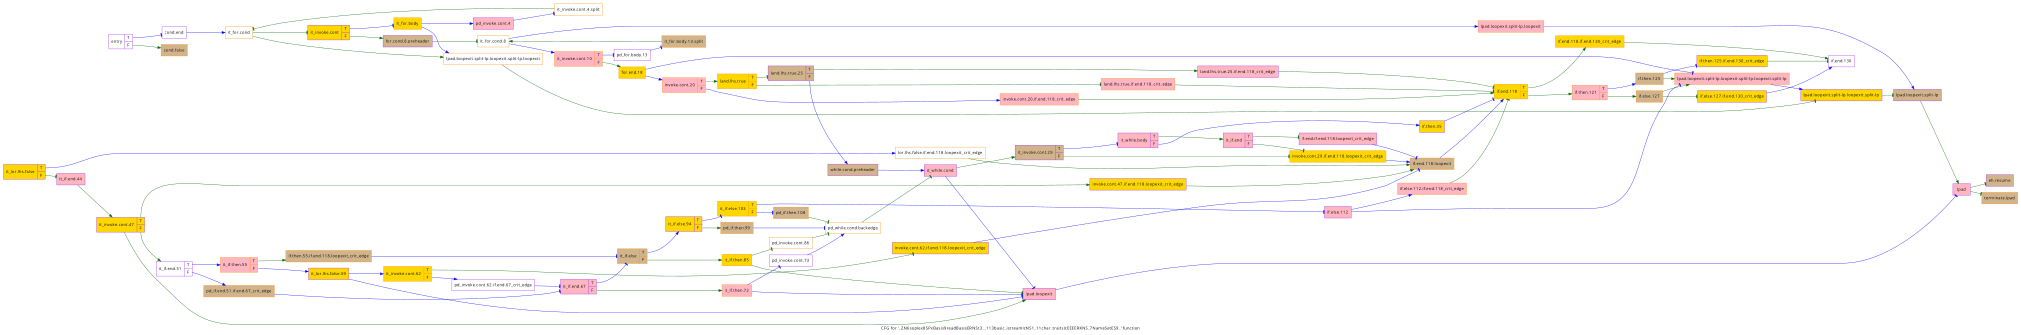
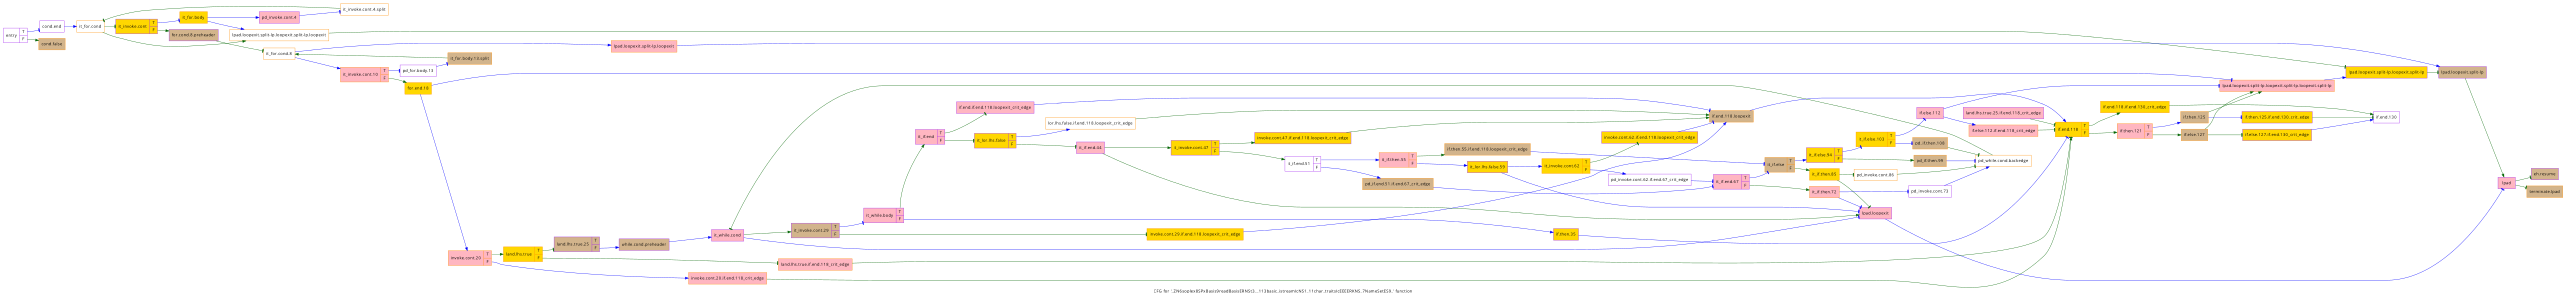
edge "land.lhs.true.25" -> "land.lhs.true.25.if.end.118_crit_edge": removed
edge "it_if.end" -> "invoke.cont.29.if.end.118.loopexit_crit_edge": now "it_if.end" -> "it_lor.lhs.false"
edge "it_invoke.cont.47" -> "lpad.loopexit": now "it_if.end.44" -> "lpad.loopexit"
